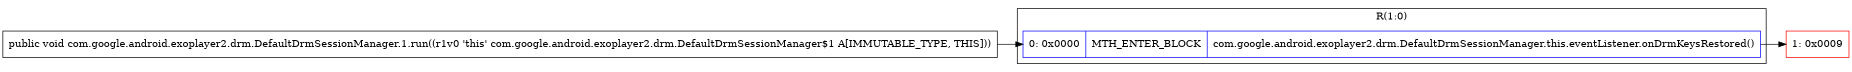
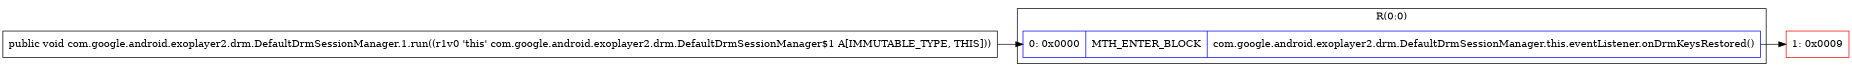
cluster "R(1:0)": label "R(1:0)" -> "R(0:0)"
